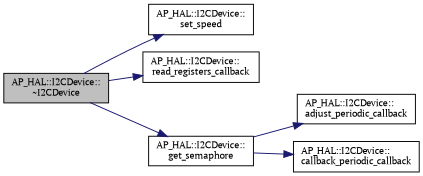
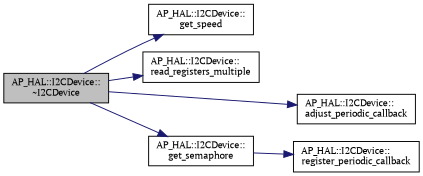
node "AP_HAL::I2CDevice:: set_speed": label "AP_HAL::I2CDevice:: set_speed" -> "AP_HAL::I2CDevice:: get_speed"
node "AP_HAL::I2CDevice:: read_registers_callback": label "AP_HAL::I2CDevice:: read_registers_callback" -> "AP_HAL::I2CDevice:: read_registers_multiple"
edge "AP_HAL::I2CDevice:: get_semaphore" -> "AP_HAL::I2CDevice:: adjust_periodic_callback": now "AP_HAL::I2CDevice:: ~I2CDevice" -> "AP_HAL::I2CDevice:: adjust_periodic_callback"
node "AP_HAL::I2CDevice:: callback_periodic_callback": label "AP_HAL::I2CDevice:: callback_periodic_callback" -> "AP_HAL::I2CDevice:: register_periodic_callback"
